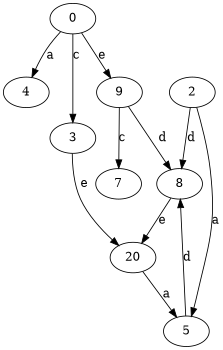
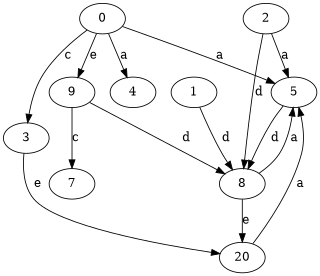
edge "0" -> "5": added, label "a"
node "1": added
edge "8" -> "5": added, label "a"
